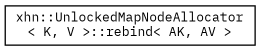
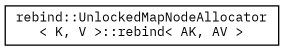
node "xhn::UnlockedMapNodeAllocator < K, V >::rebind< AK, AV >": label "xhn::UnlockedMapNodeAllocator < K, V >::rebind< AK, AV >" -> "rebind::UnlockedMapNodeAllocator < K, V >::rebind< AK, AV >"
